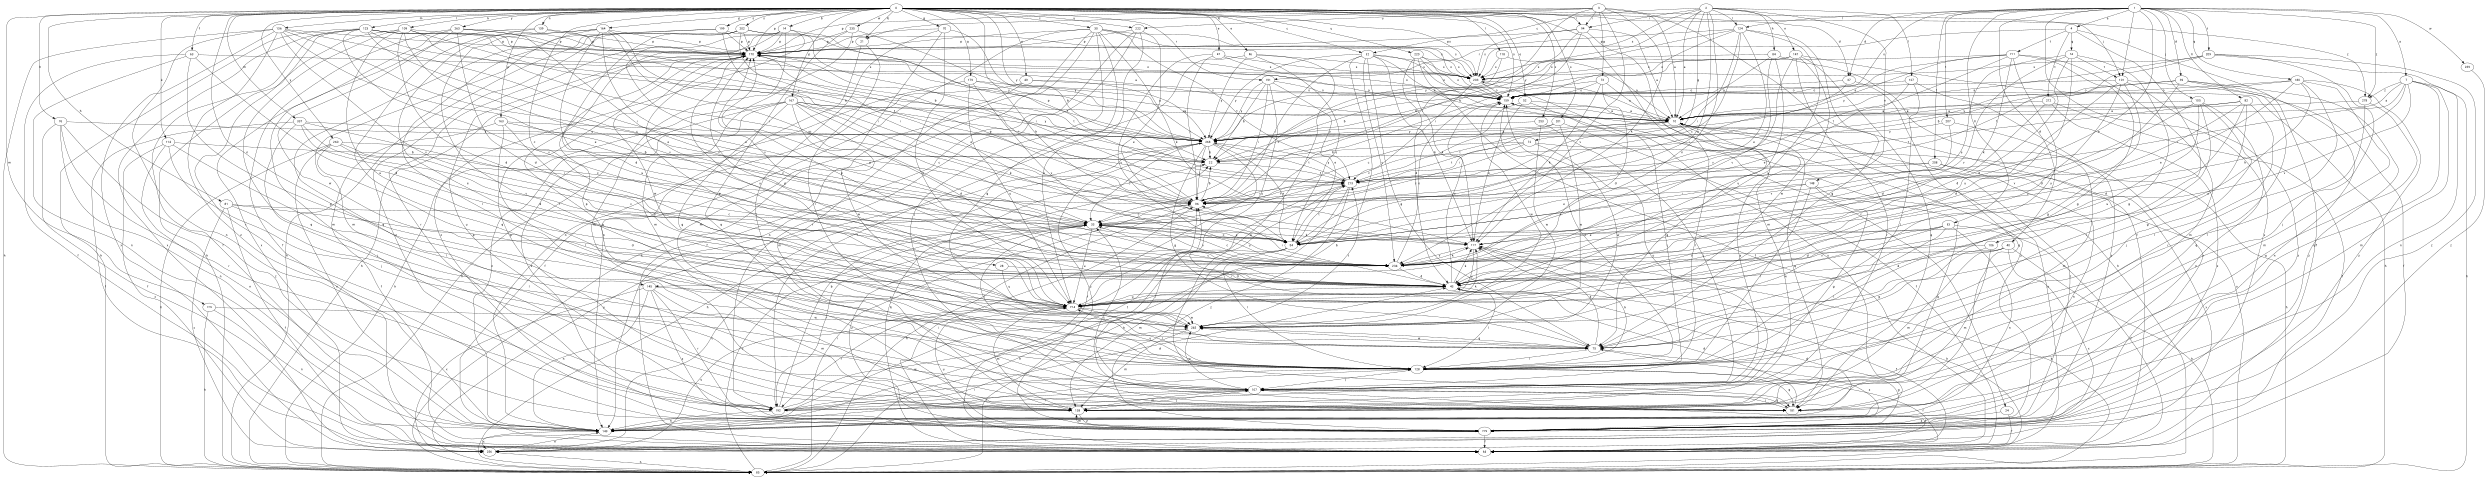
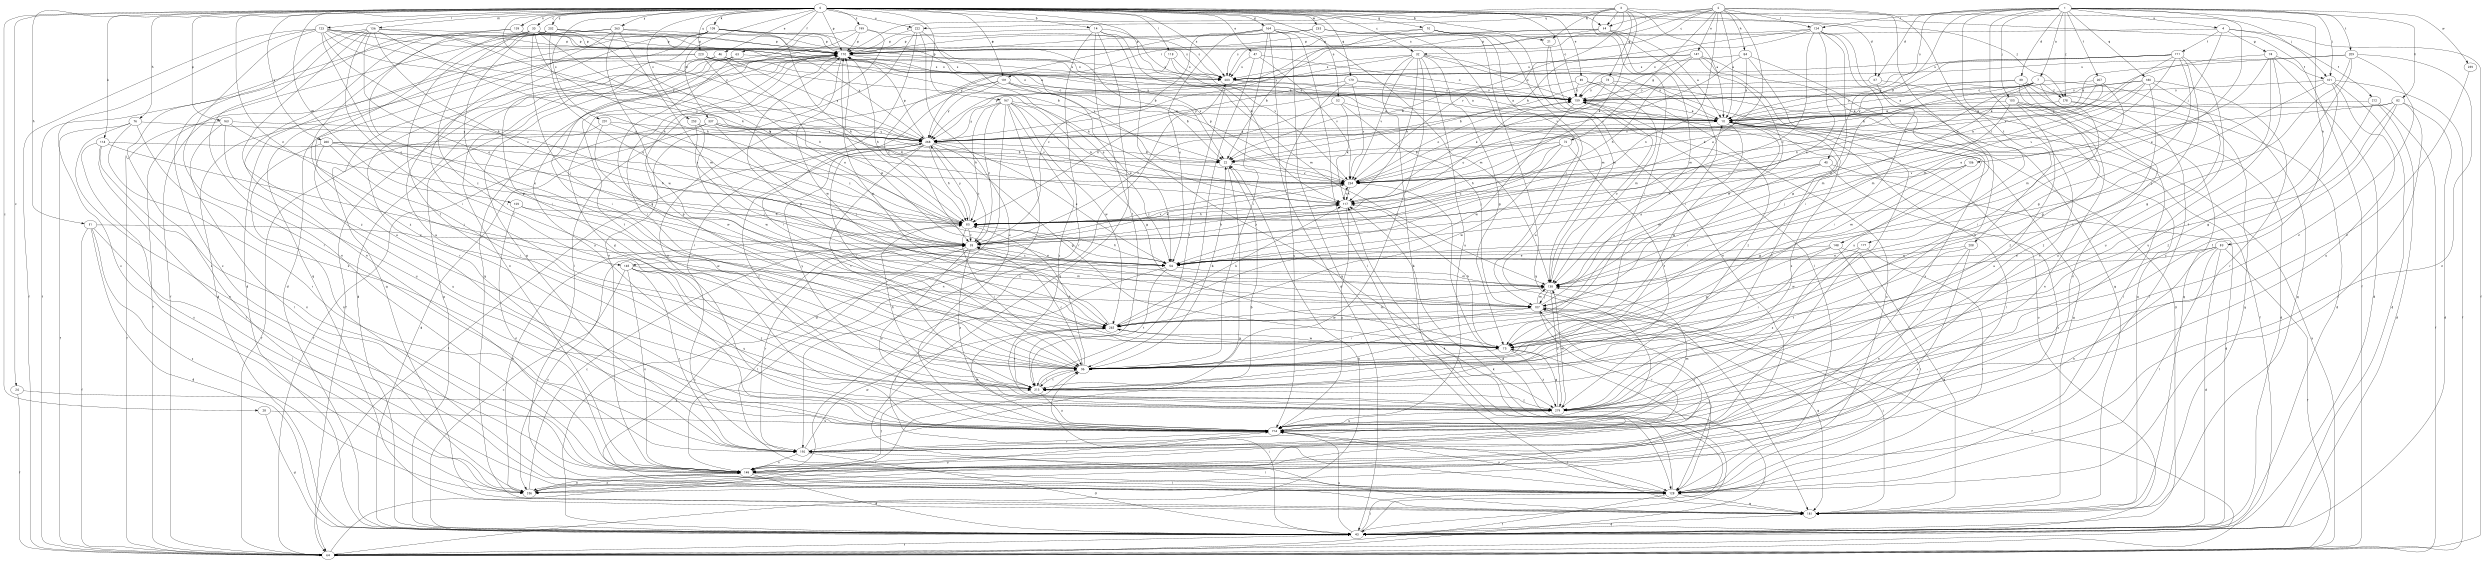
edge "127" -> "159": now "207" -> "159"
edge "22" -> "234": added, label "v"
edge "32" -> "224": added, label "u"
edge "148" -> "107": now "148" -> "75"
